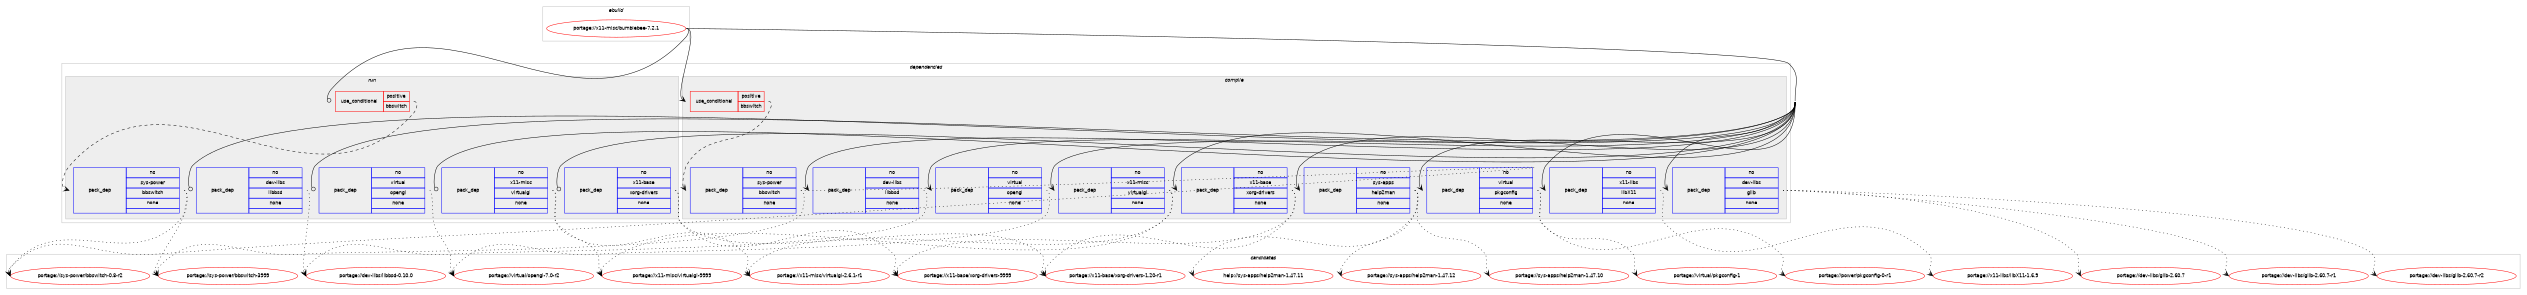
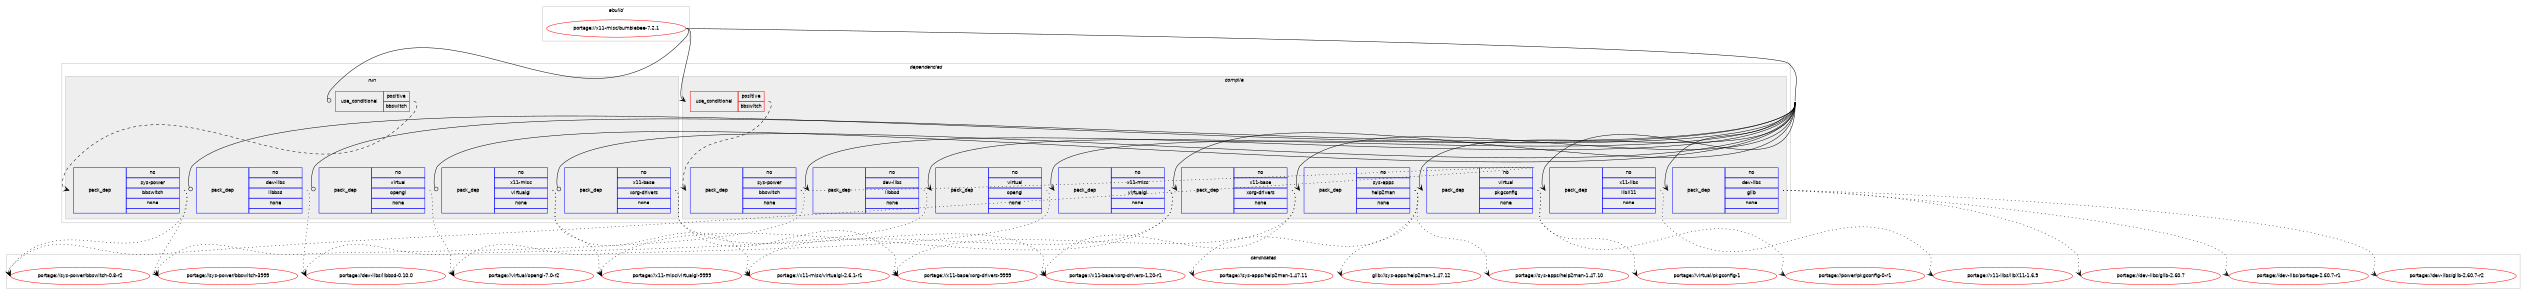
node "help://sys-apps/help2man-1.47.11": label "help://sys-apps/help2man-1.47.11" -> "portage://sys-apps/help2man-1.47.11"
node "portage://sys-apps/help2man-1.47.12": label "portage://sys-apps/help2man-1.47.12" -> "glib://sys-apps/help2man-1.47.12"
node "portage://dev-libs/glib-2.60.7-r1": label "portage://dev-libs/glib-2.60.7-r1" -> "portage://dev-libs/portage-2.60.7-r1"
